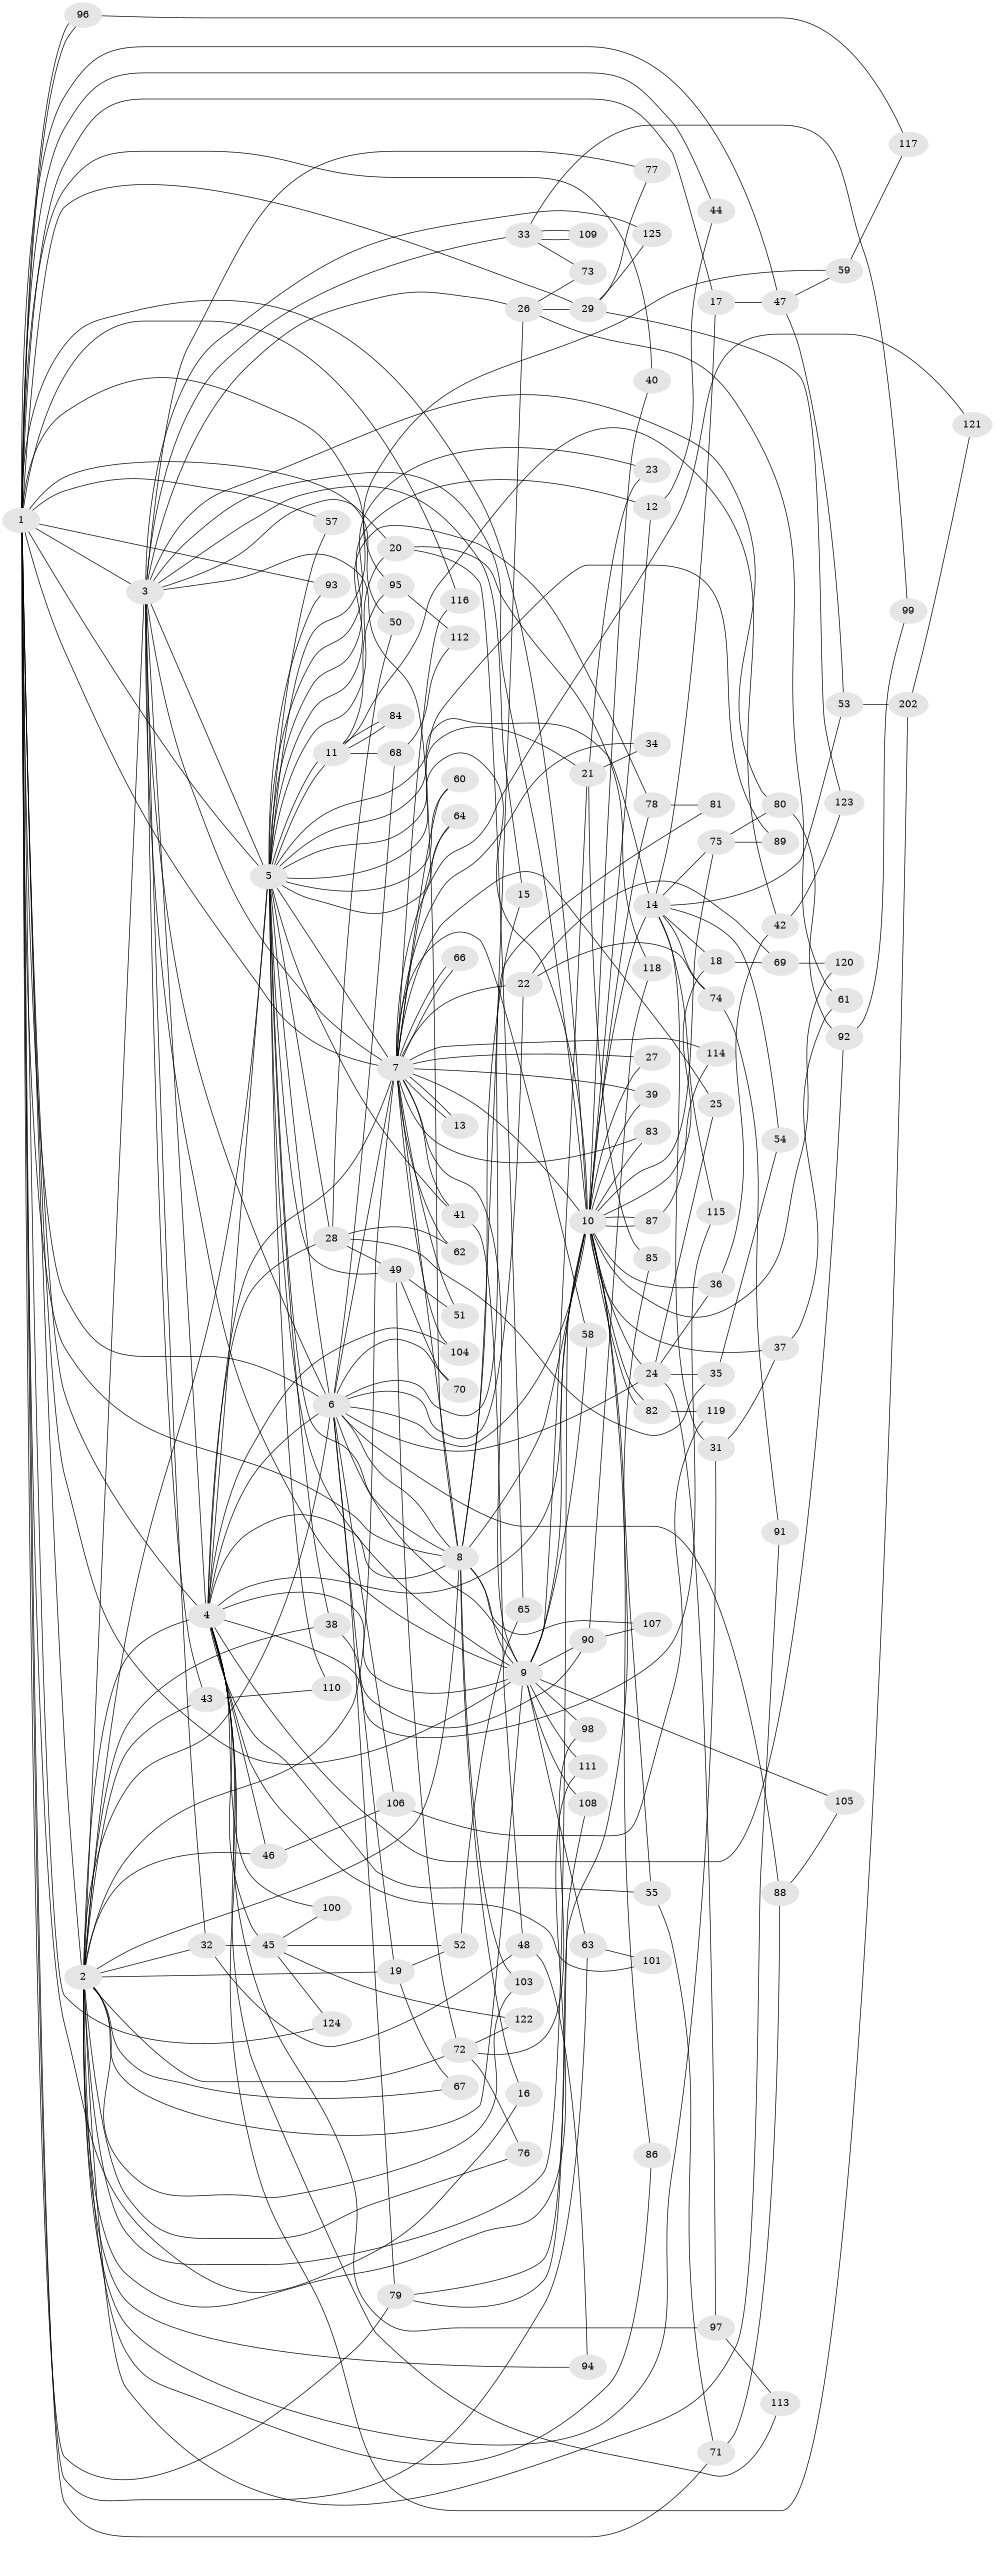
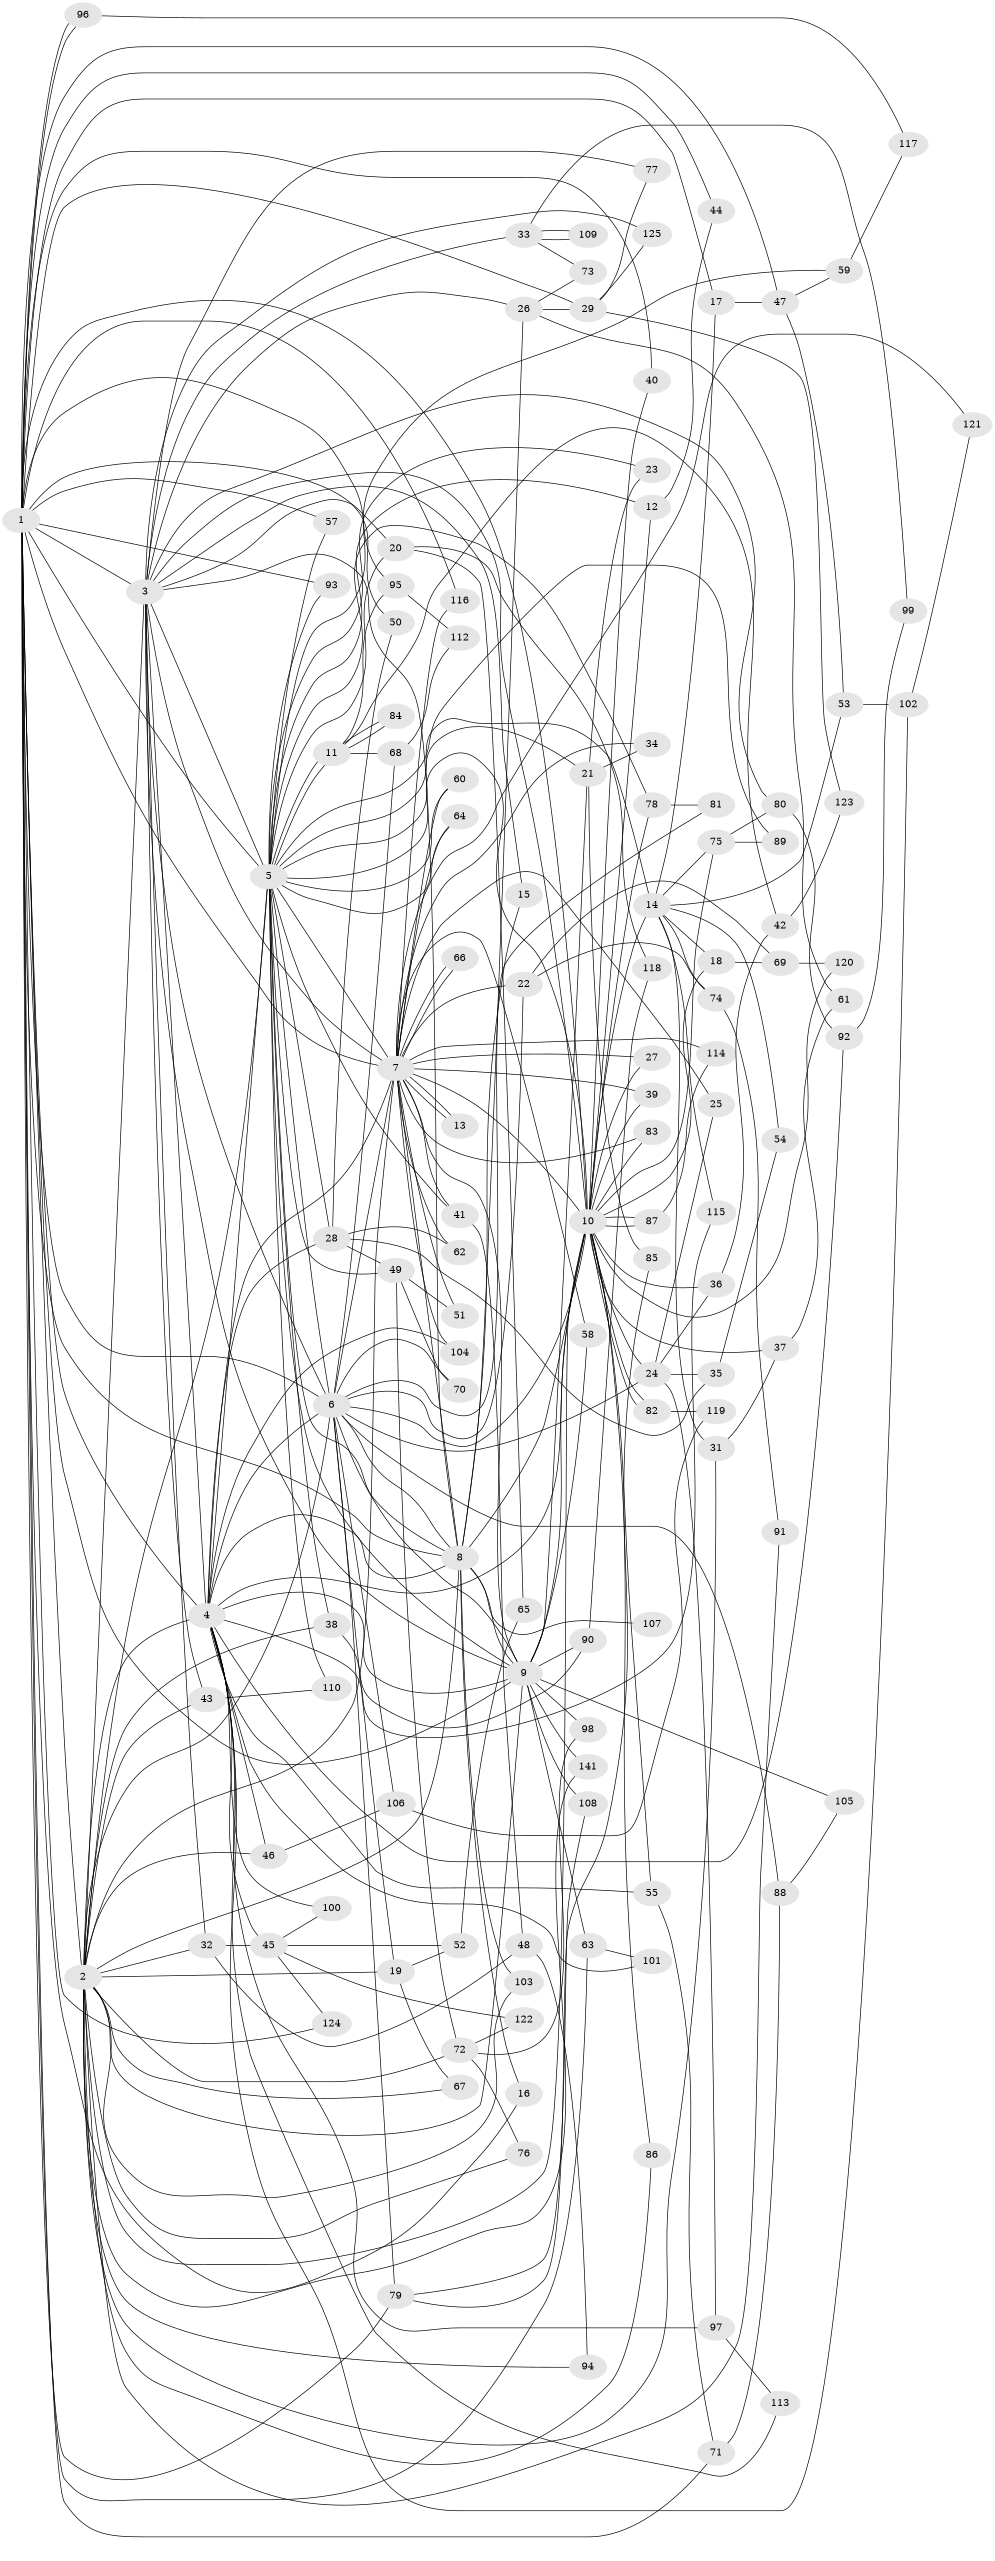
node "202": label "202" -> "102"
edge "107" -- "90": removed
node "111": label "111" -> "141"
